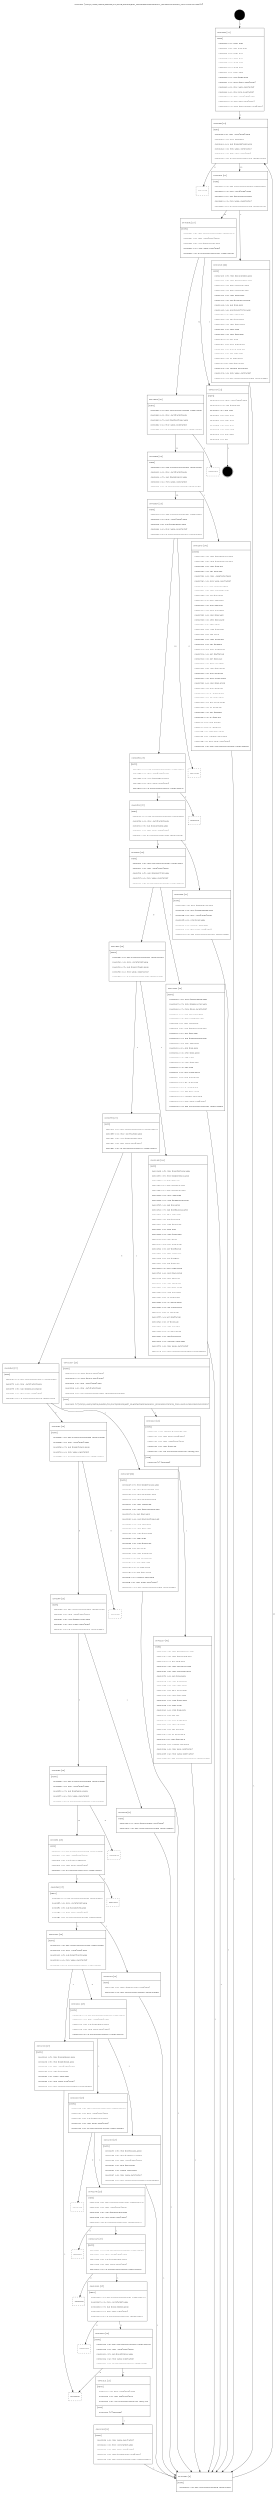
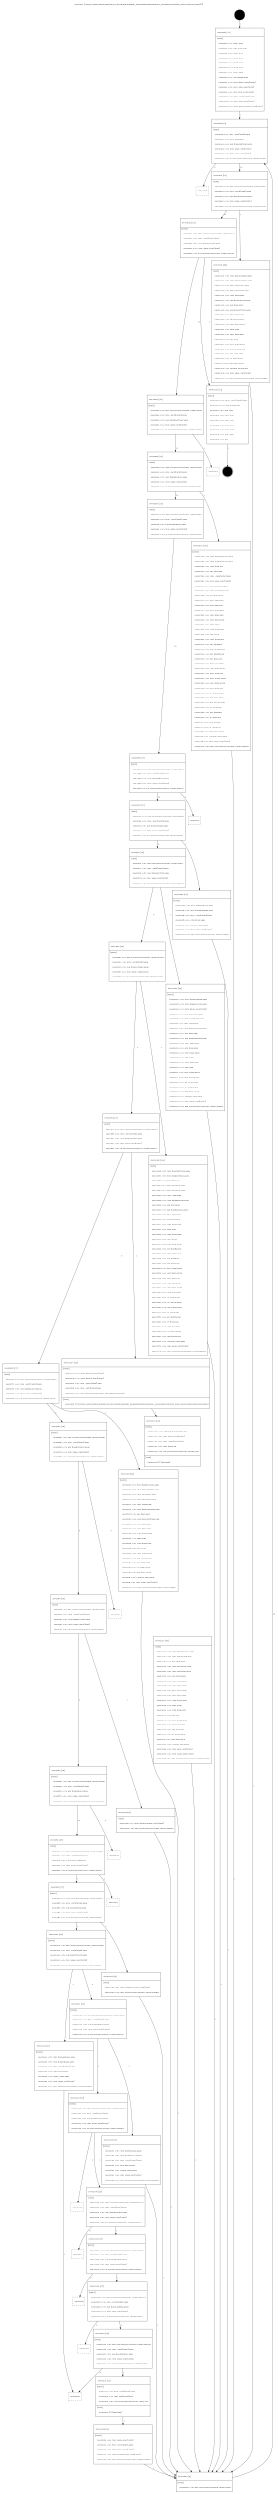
node "0x4022e2": removed
edge "0x402220 [23]" -> "0x402237 [93]": removed, label "1"
